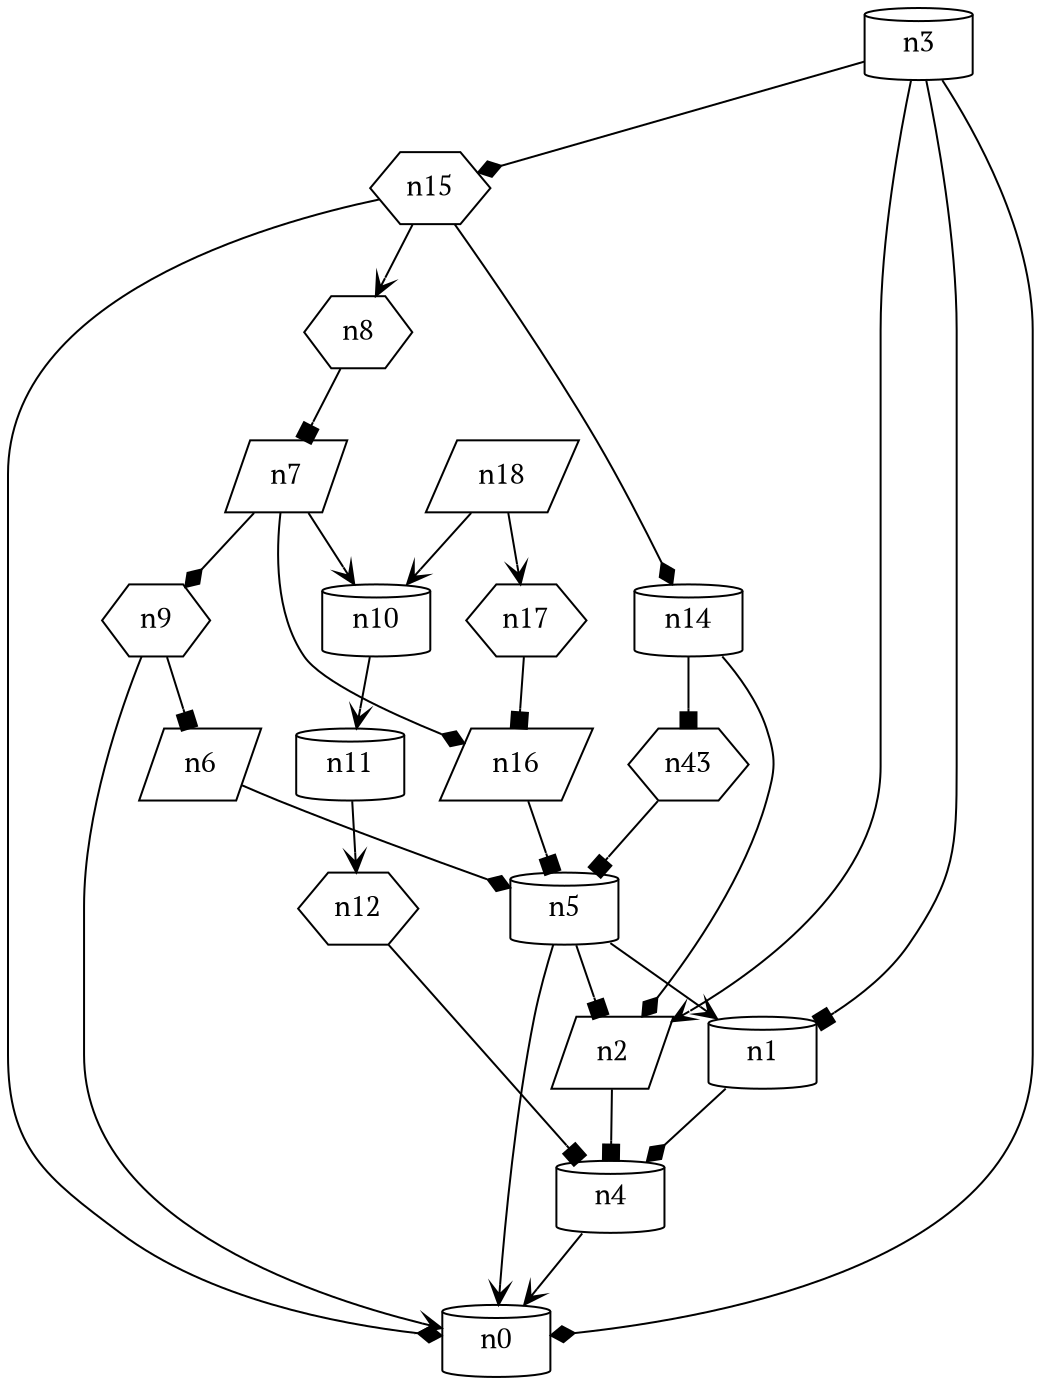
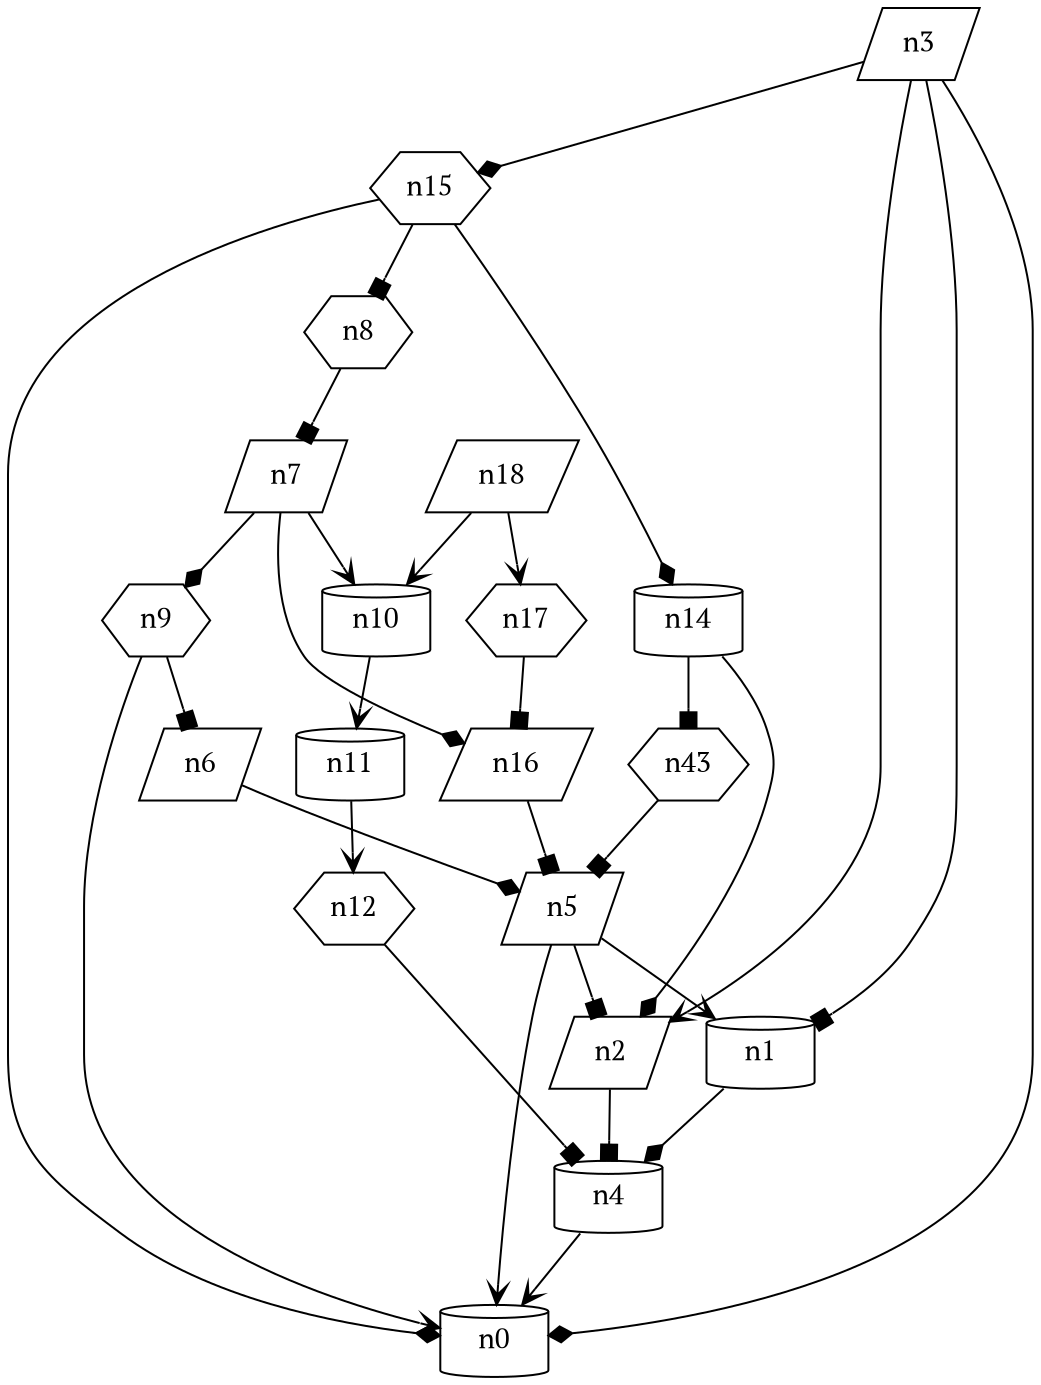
node "n3": shape cylinder -> parallelogram
edge "n15" -> "n8": arrowhead vee -> box
node "n5": shape cylinder -> parallelogram
